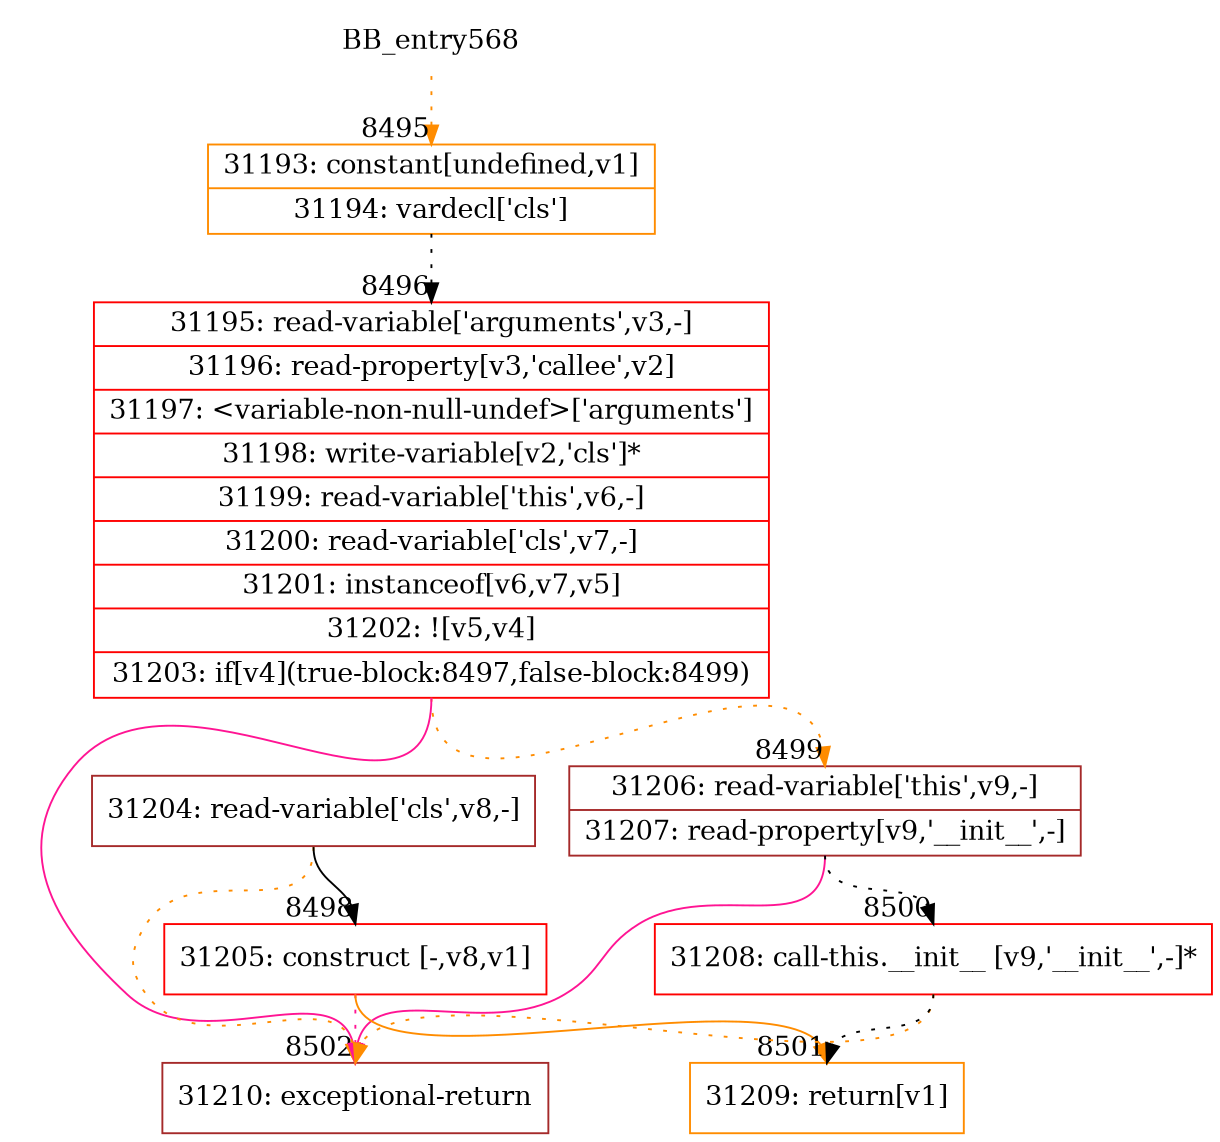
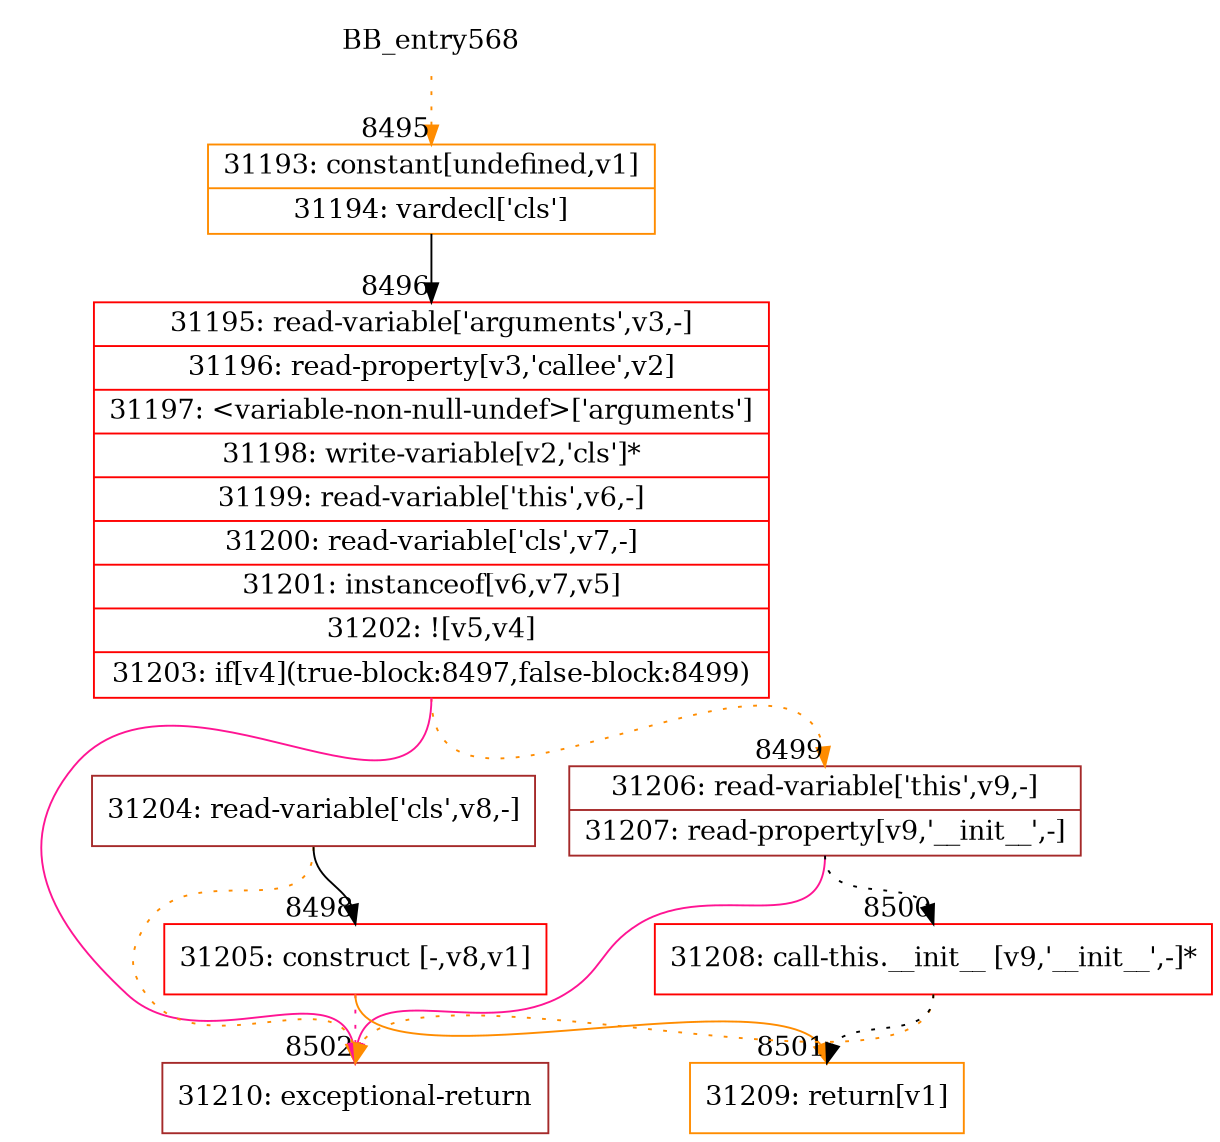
edge "31193: constant[undefined,v1]" -> "31195: read-variable['arguments',v3,-]": style dotted -> solid
